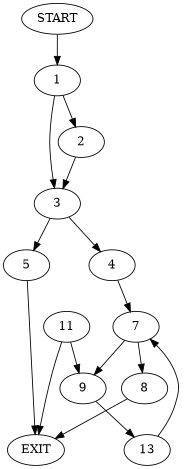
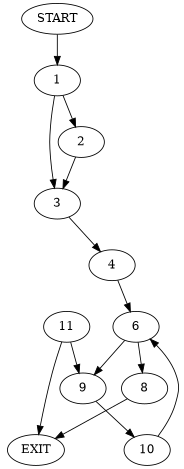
node "5": removed
node "7": label "7" -> "6"
node "13": label "13" -> "10"
